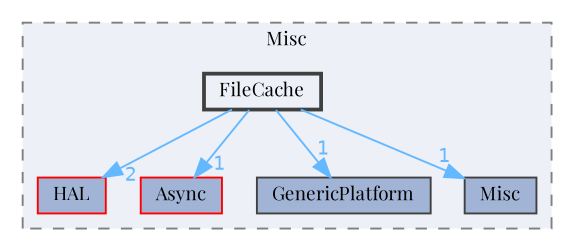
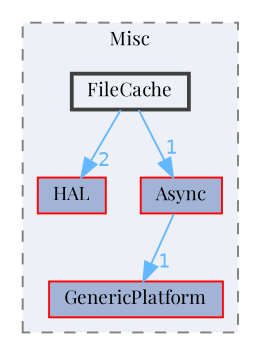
edge "FileCache" -> "GenericPlatform": now "Async" -> "GenericPlatform"
node "GenericPlatform": color grey25 -> red
node "Misc": removed
